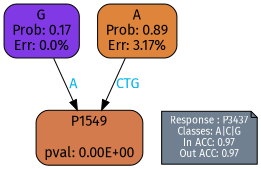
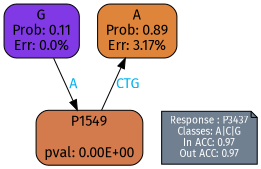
node "G Prob: 0.17 Err: 0.0%": label "G Prob: 0.17 Err: 0.0%" -> "G Prob: 0.11 Err: 0.0%"
edge "A Prob: 0.89 Err: 3.17%" -> "P1549 pval: 0.00E+00": reversed
